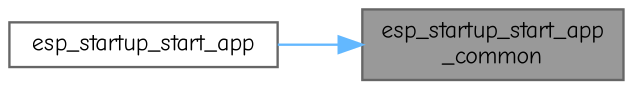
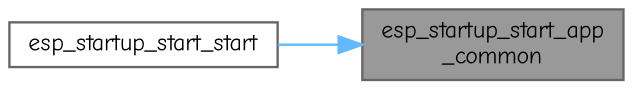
node "esp_startup_start_app": label "esp_startup_start_app" -> "esp_startup_start_start"
